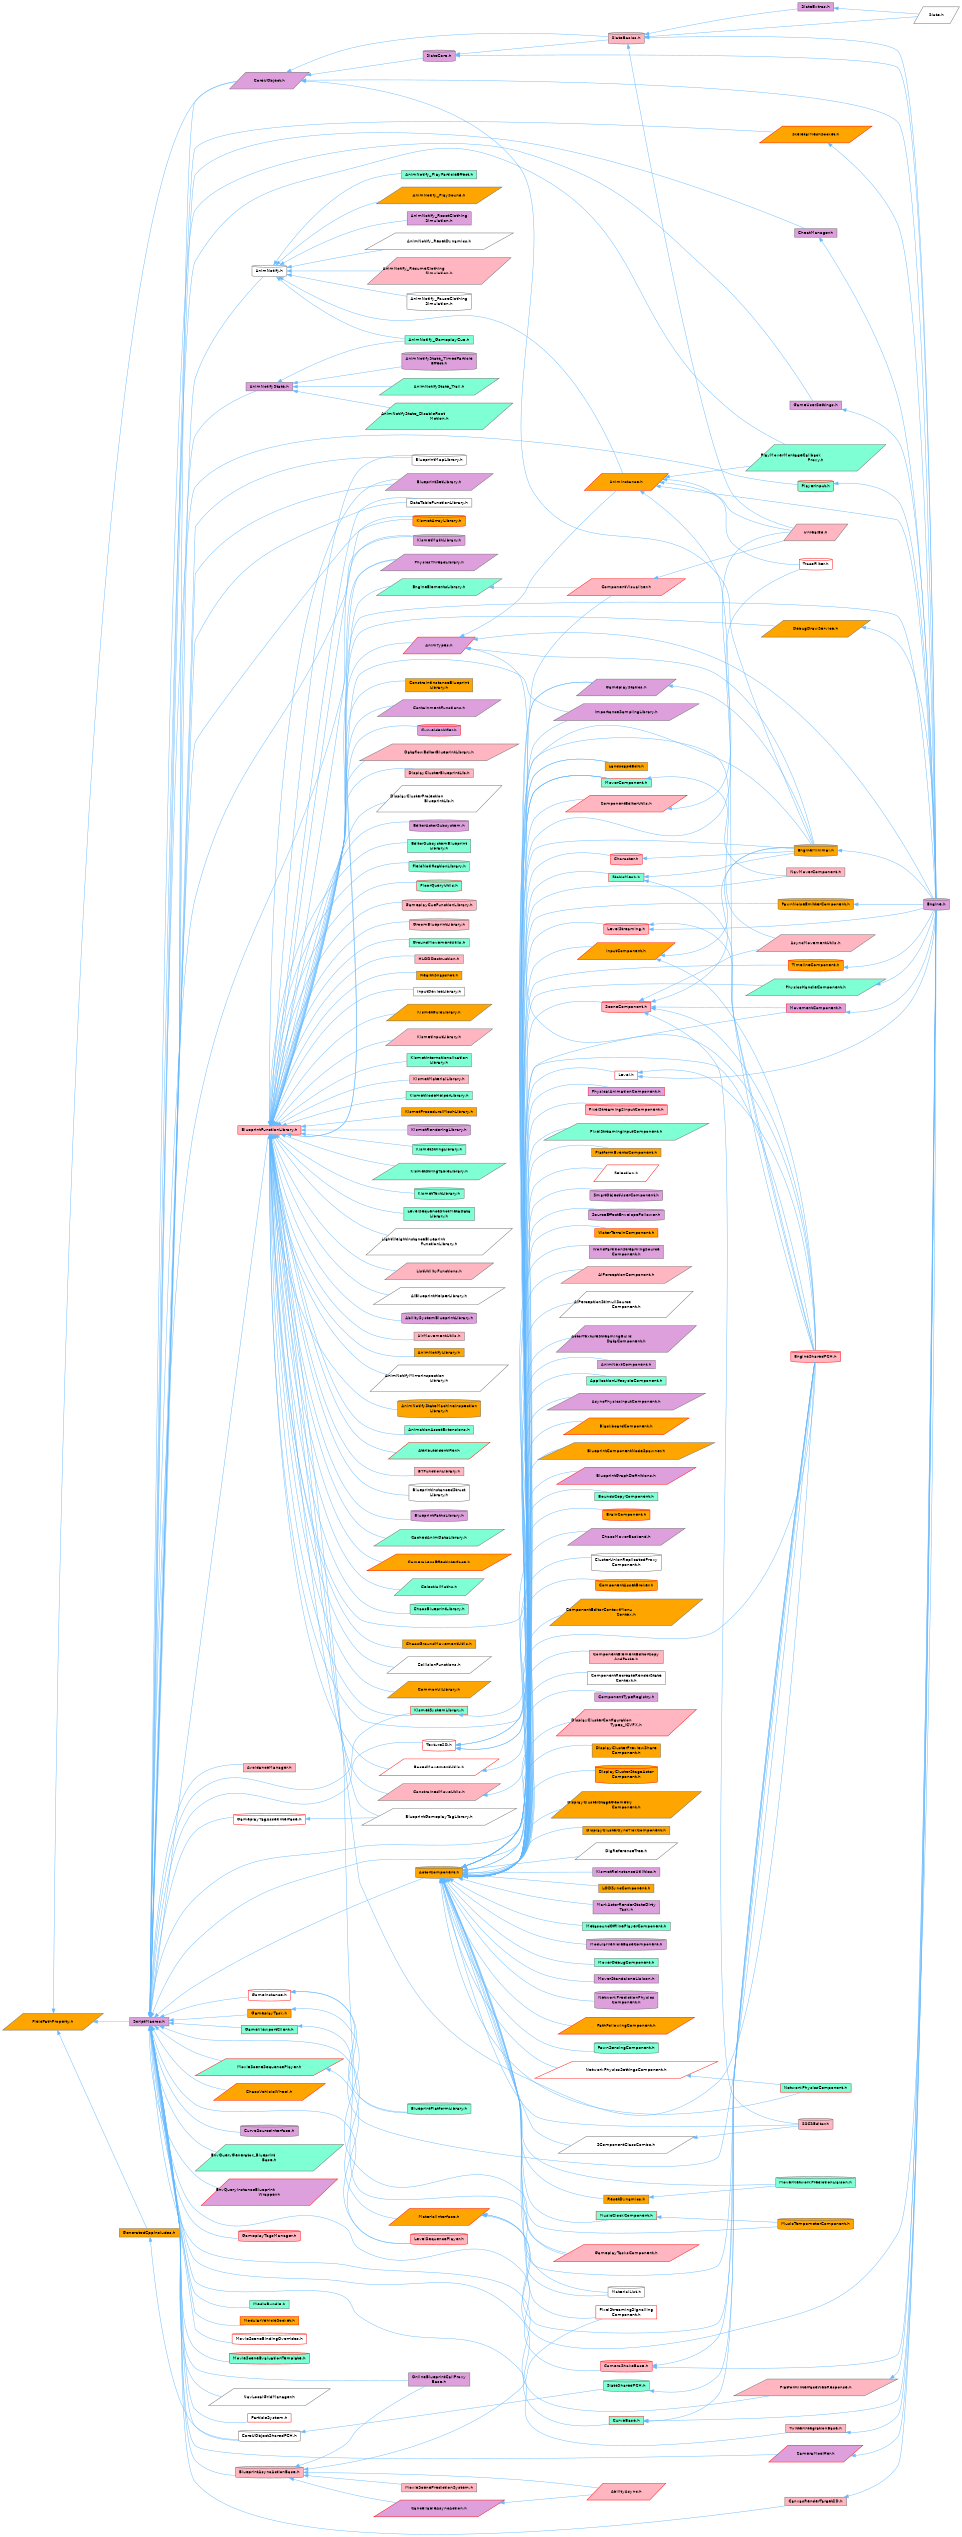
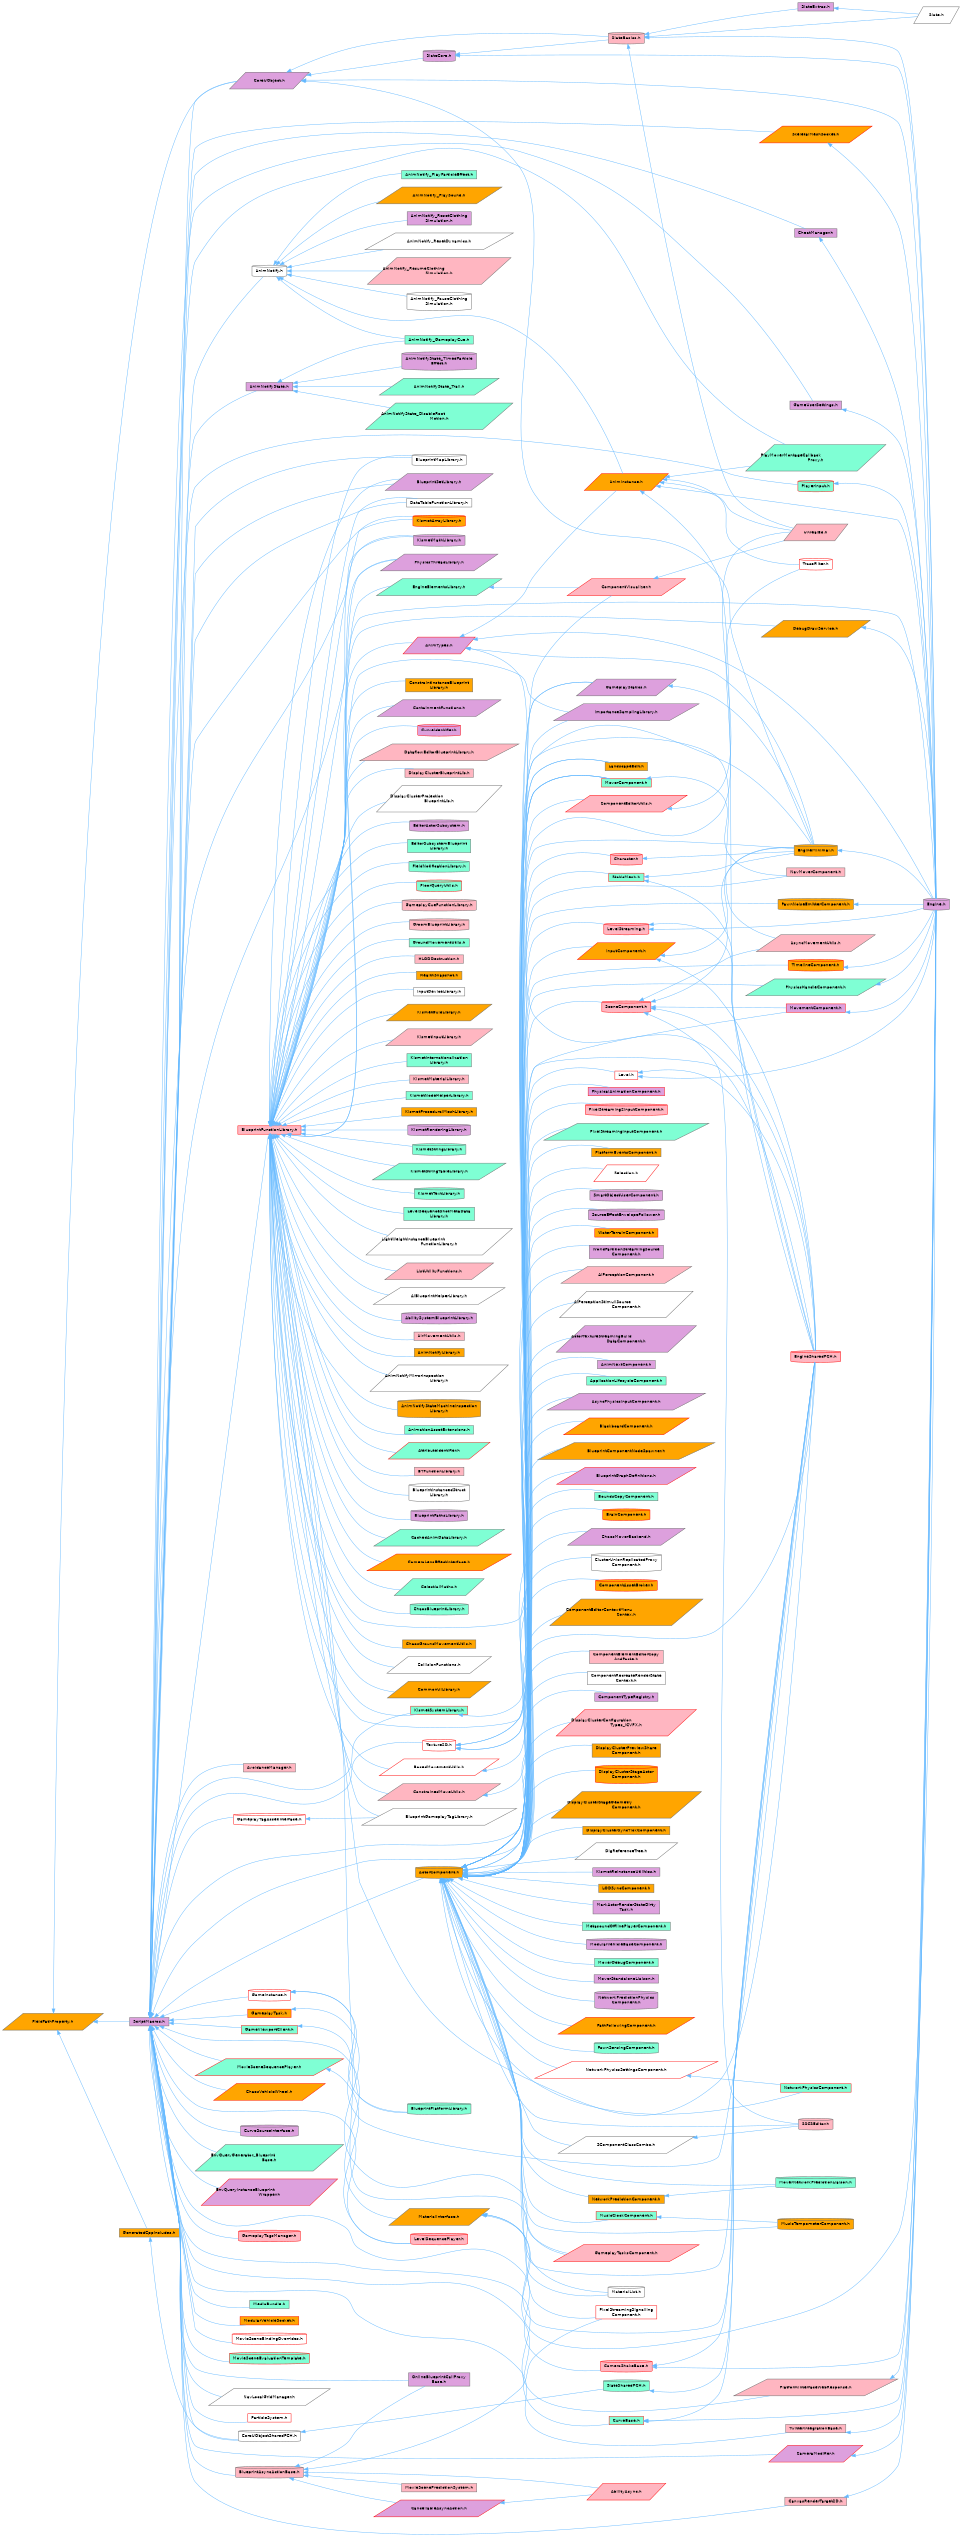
node "ResetDynamics.h": label "ResetDynamics.h" -> "NetworkPredictionComponent.h"
node "MaterialInterface.h": color red -> grey40
